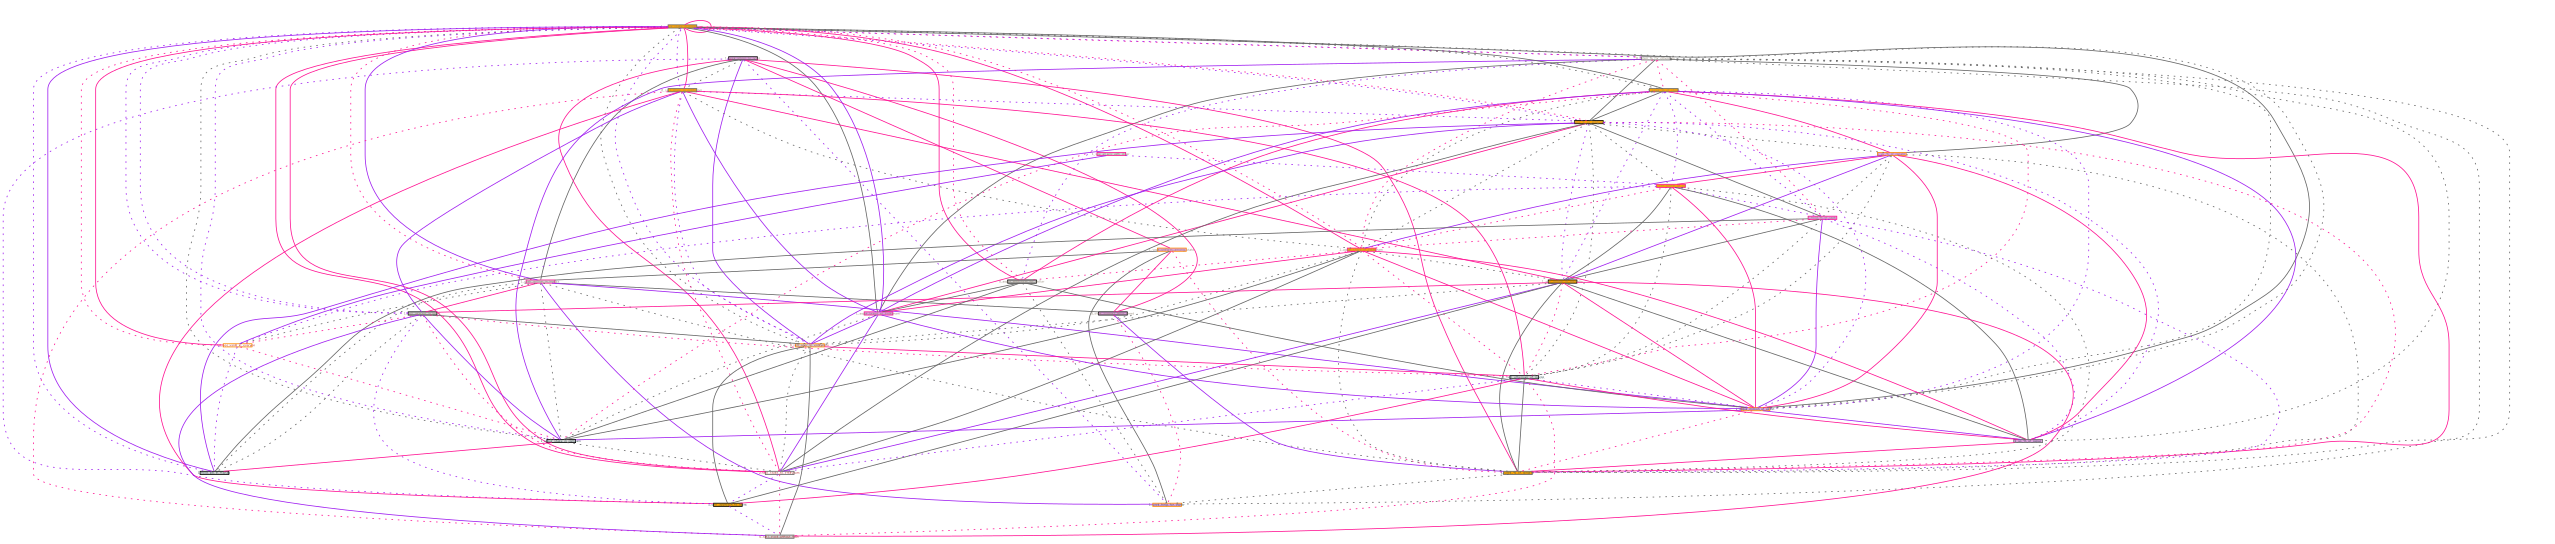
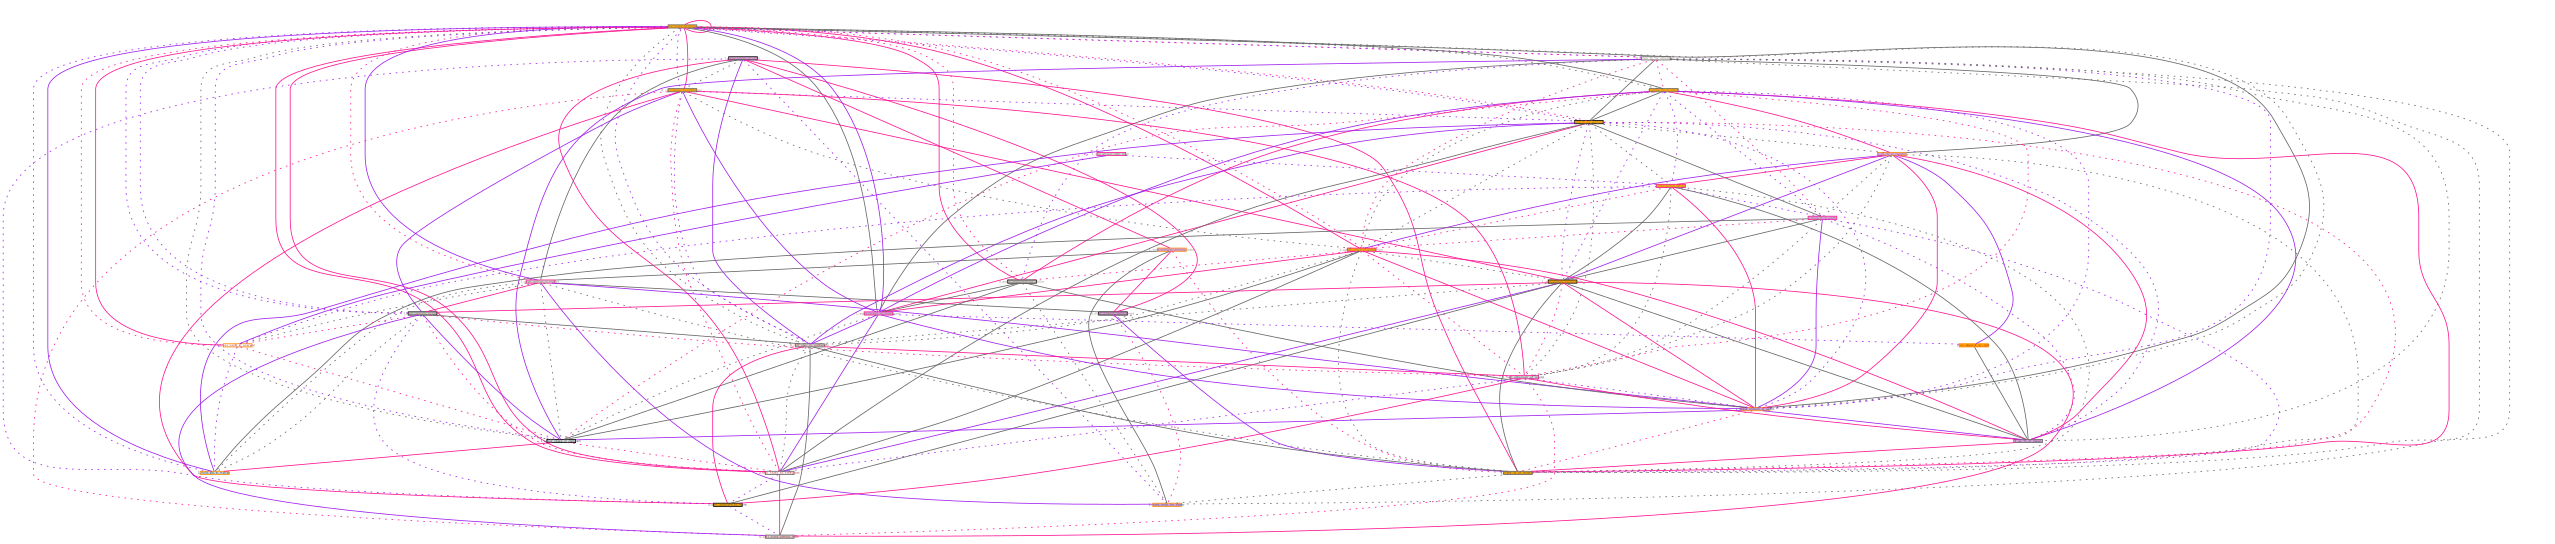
edge "0_acquir_%_for_othernum" -- "1_acquir_million_of_asset": color gray40 -> purple
node "0_sell_oper_to_entitynam": color darkorange -> gray40
node "0_us_deposit_as_cach": added
node "1_sell_othernum_of_model": color black -> deeppink
edge "0_sell_oper_to_entitynam" -- "1_sell_approach_to_client": color gray40 -> deeppink
edge "1_sell_othernum_of_model" -- "1_seek_%_of_concern": now "0_sell_oper_to_entitynam" -- "1_seek_%_of_concern"
edge "1_acquir_stake_in_compani" -- "0_sell_stake_to_entitynam": color gray40 -> deeppink
node "1_hold_job_in_manag": color black -> darkorange
edge "0_sell_stake_to_entitynam" -- "0_sell_stock_without_hitch": style dotted -> solid
